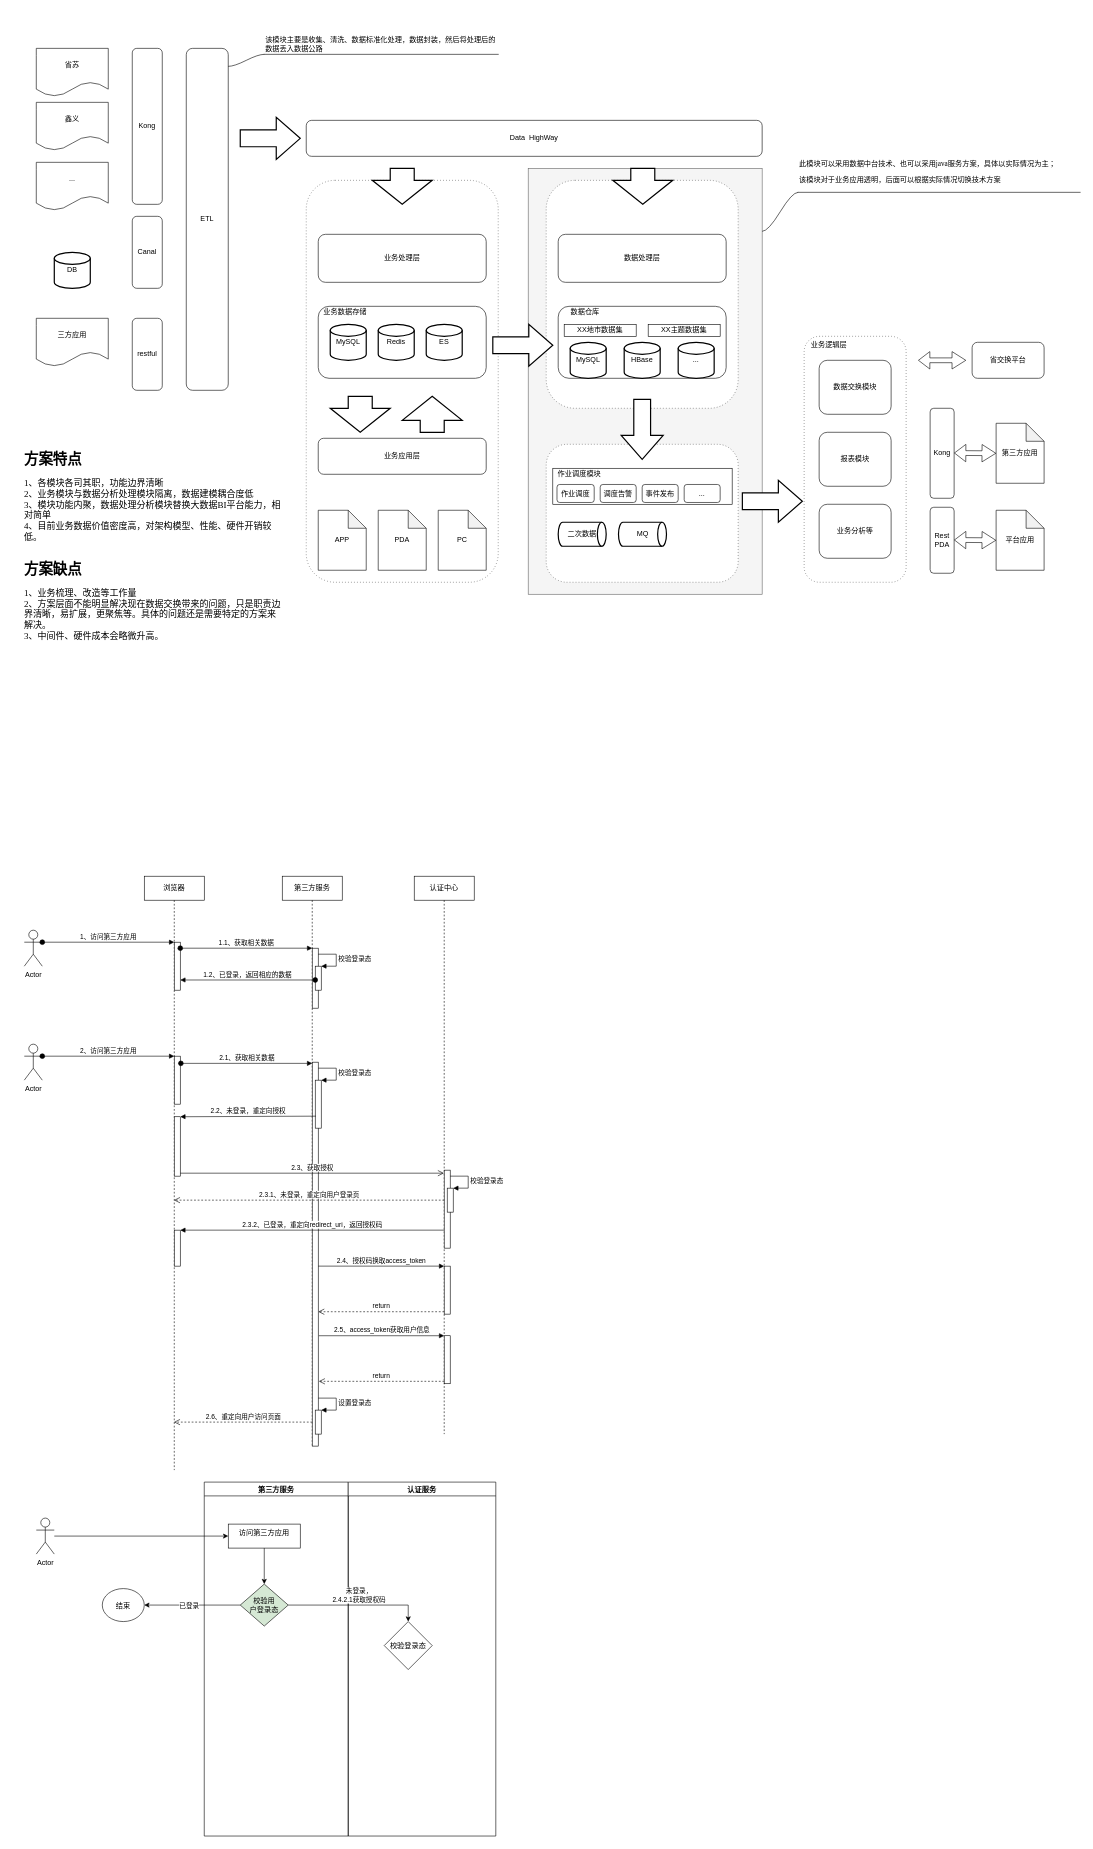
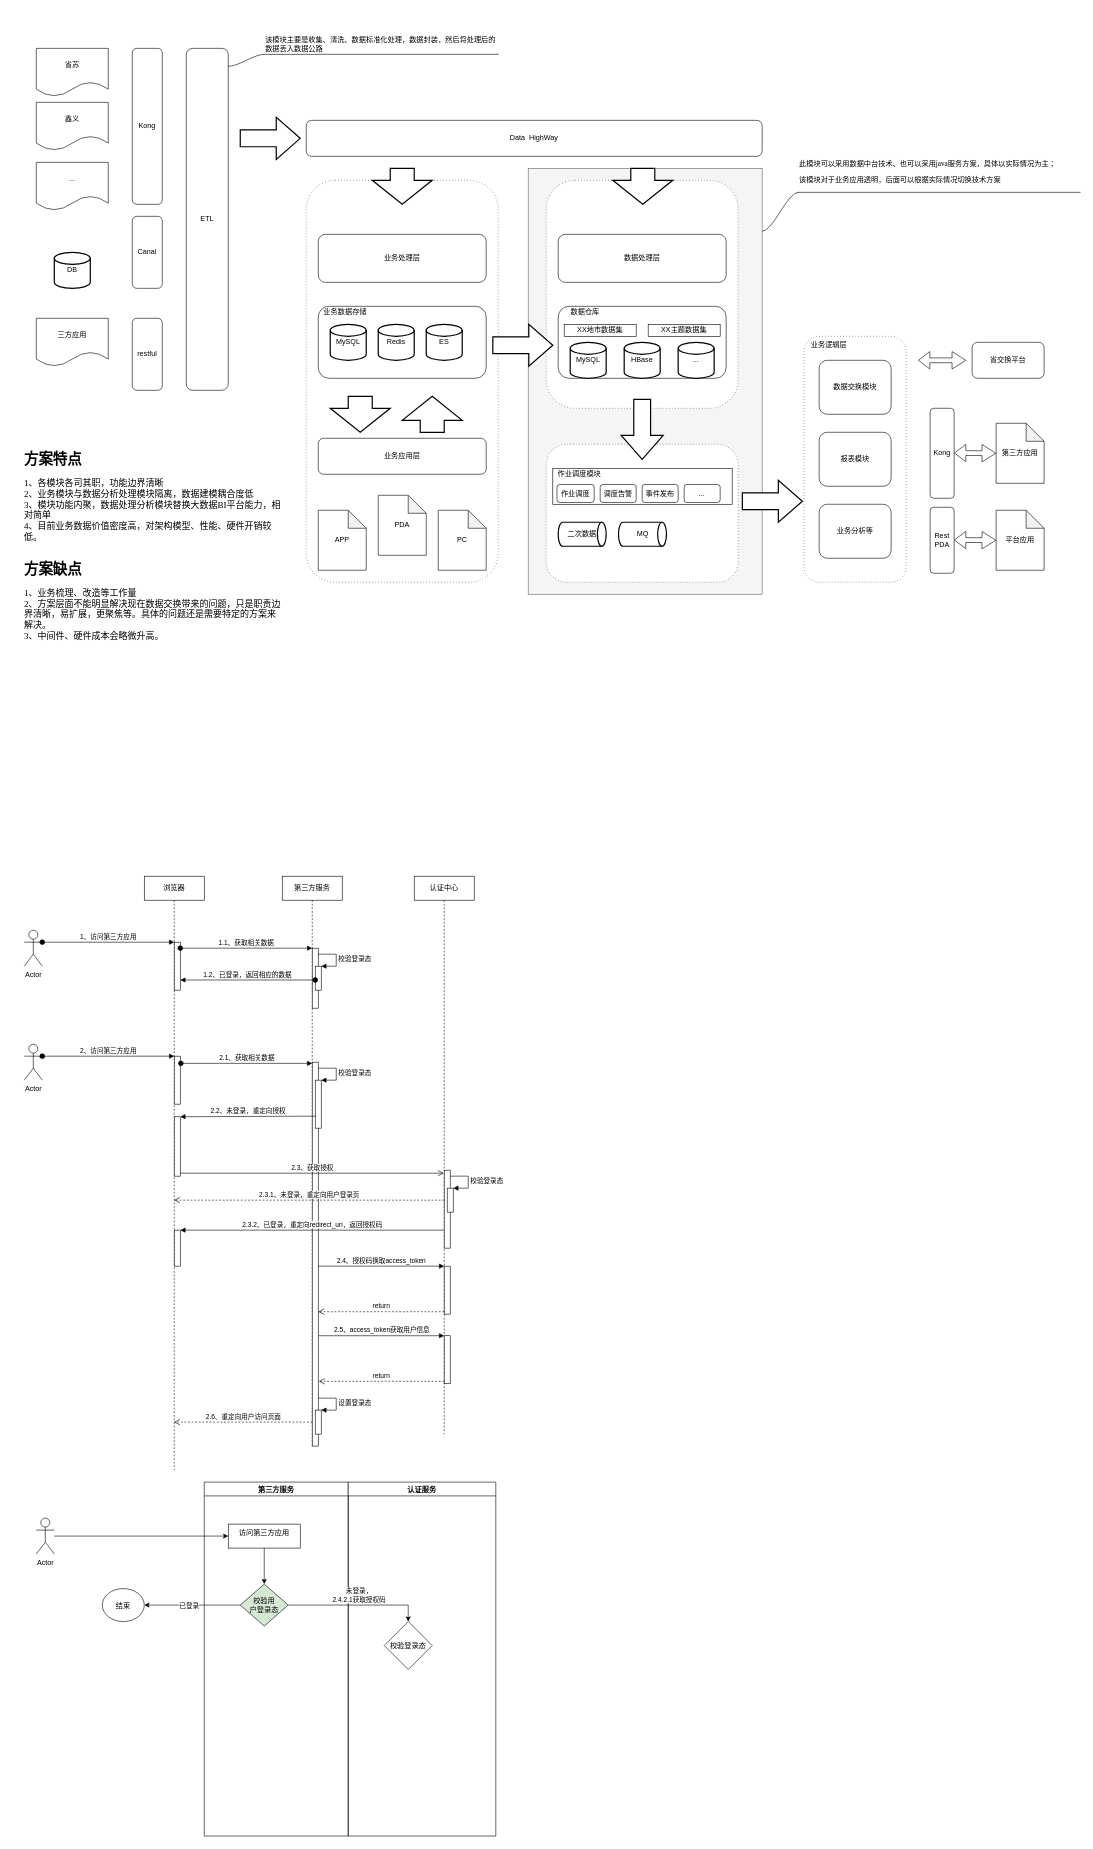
node "PDA": moved (402, 540) -> (402, 525)
